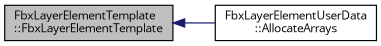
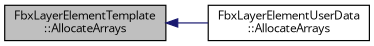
node "FbxLayerElementTemplate ::FbxLayerElementTemplate": label "FbxLayerElementTemplate ::FbxLayerElementTemplate" -> "FbxLayerElementTemplate ::AllocateArrays"
